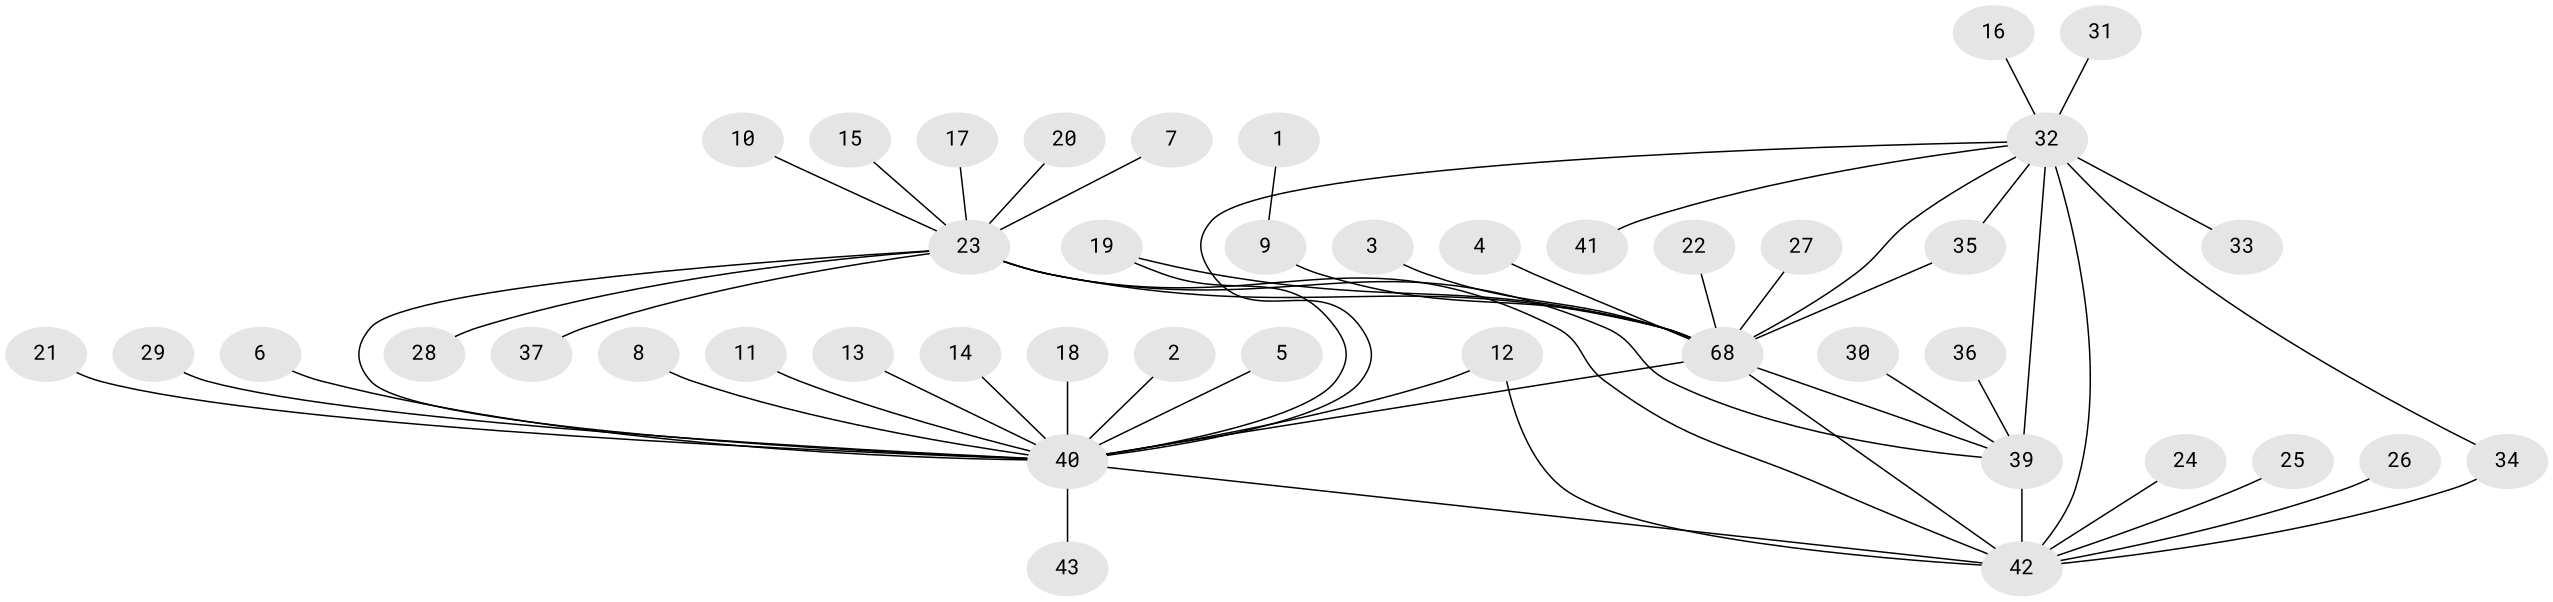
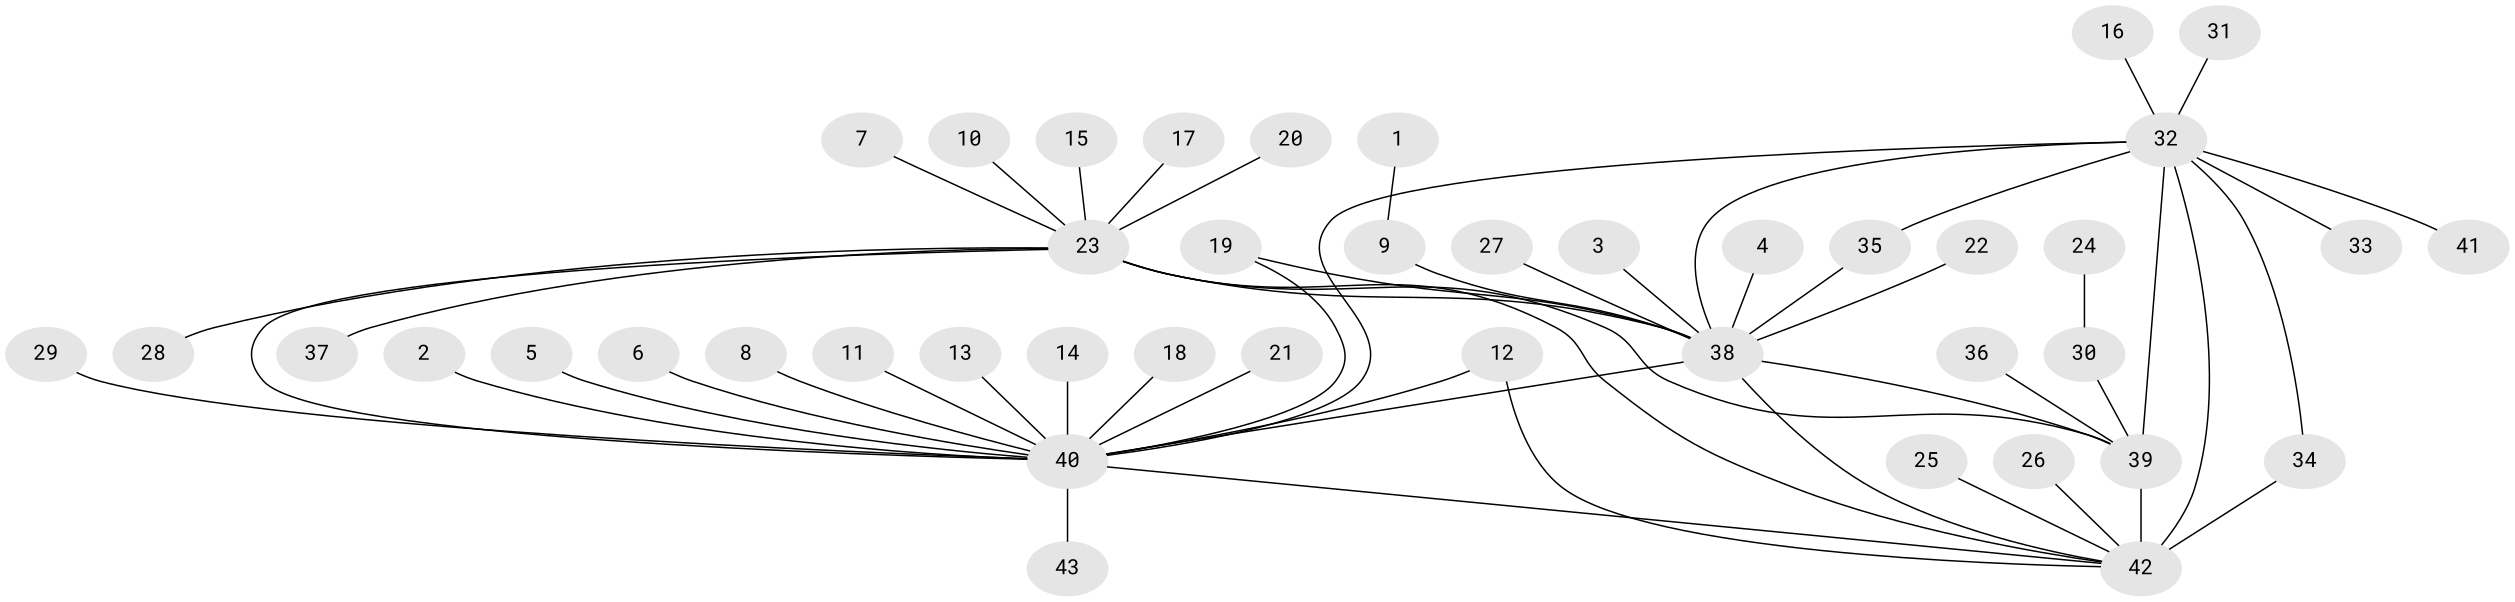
node "68": label "68" -> "38"
edge "24" -- "42": now "24" -- "30"
